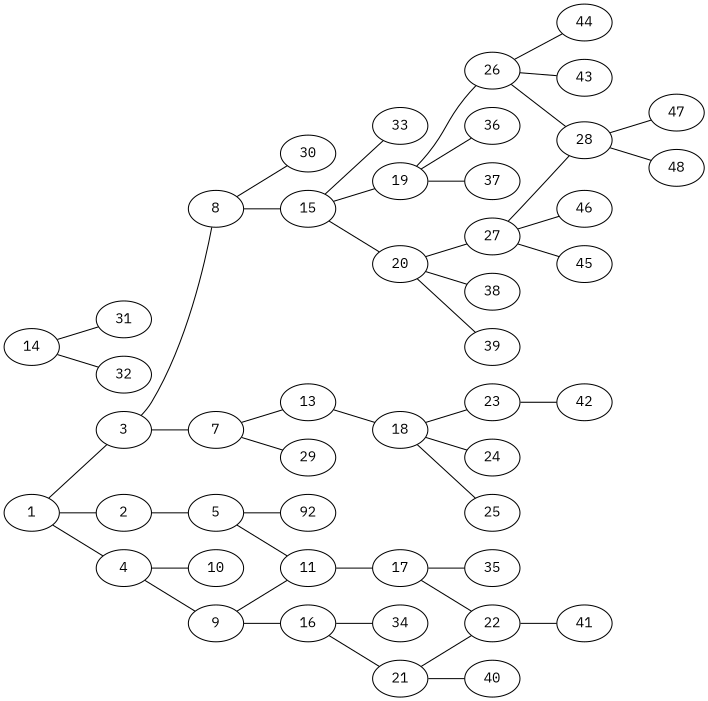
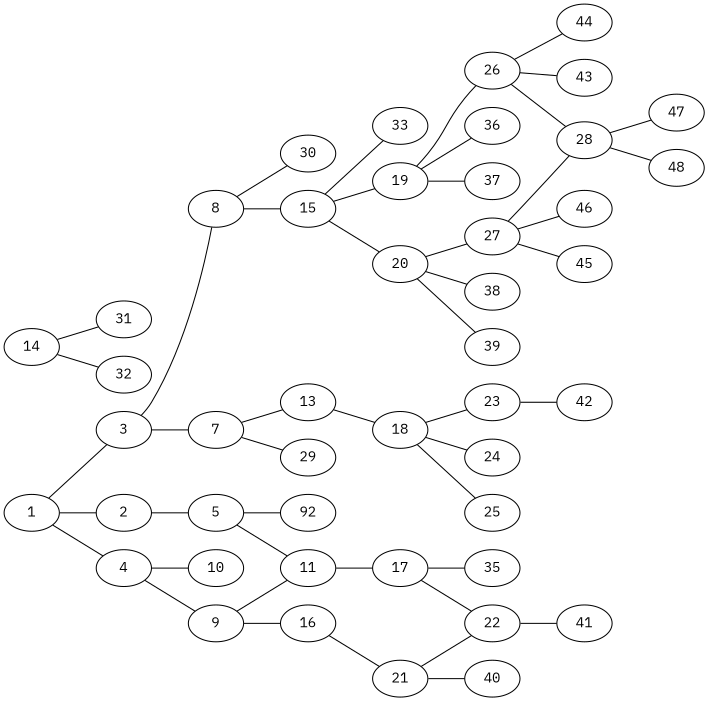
node "34": removed
